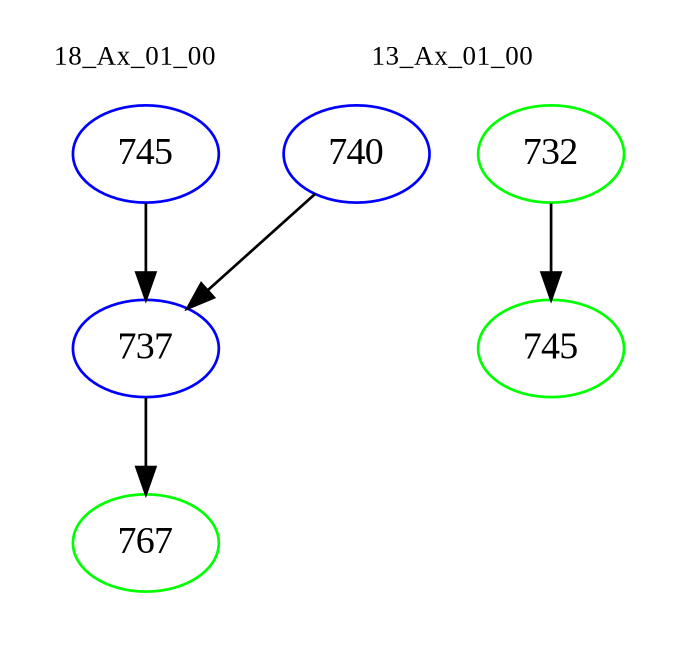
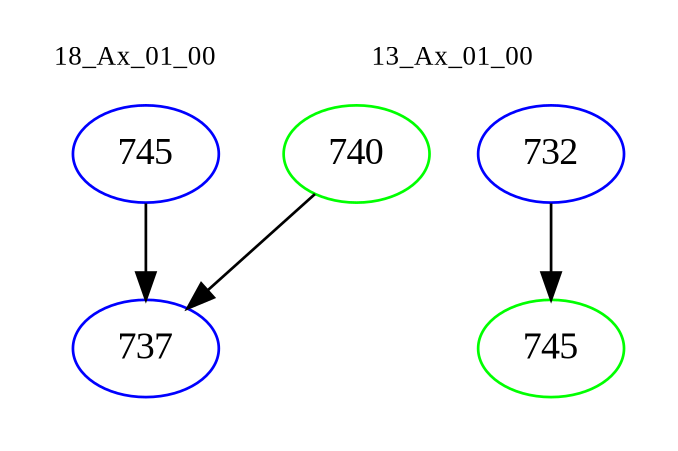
node "740": color blue -> green
node "732": color green -> blue
node "767": removed
